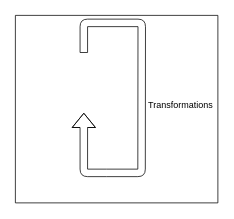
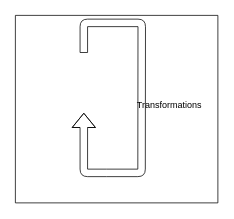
node "Transformations": moved (180, 105) -> (169, 105)
